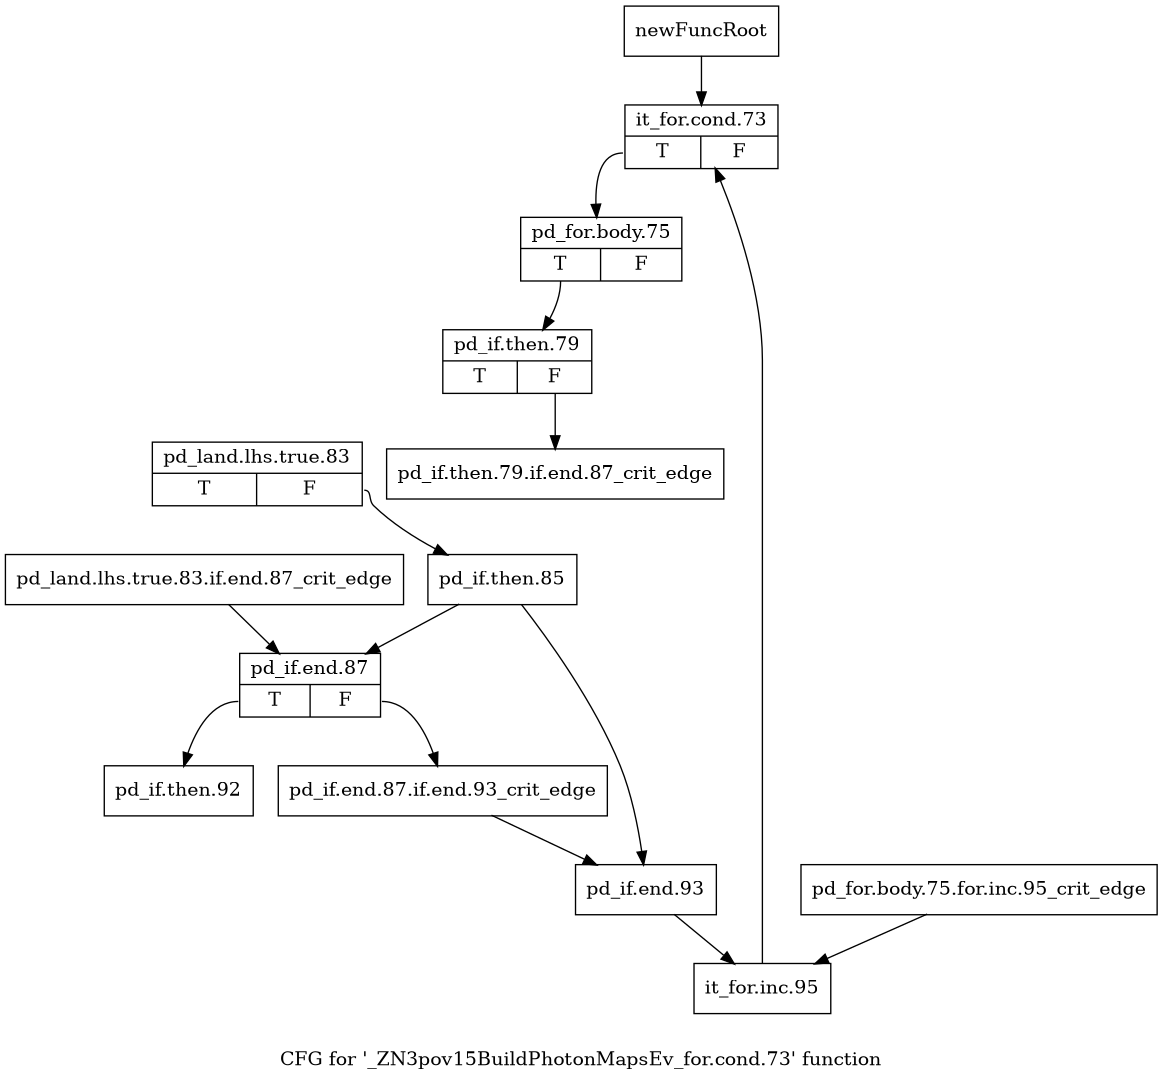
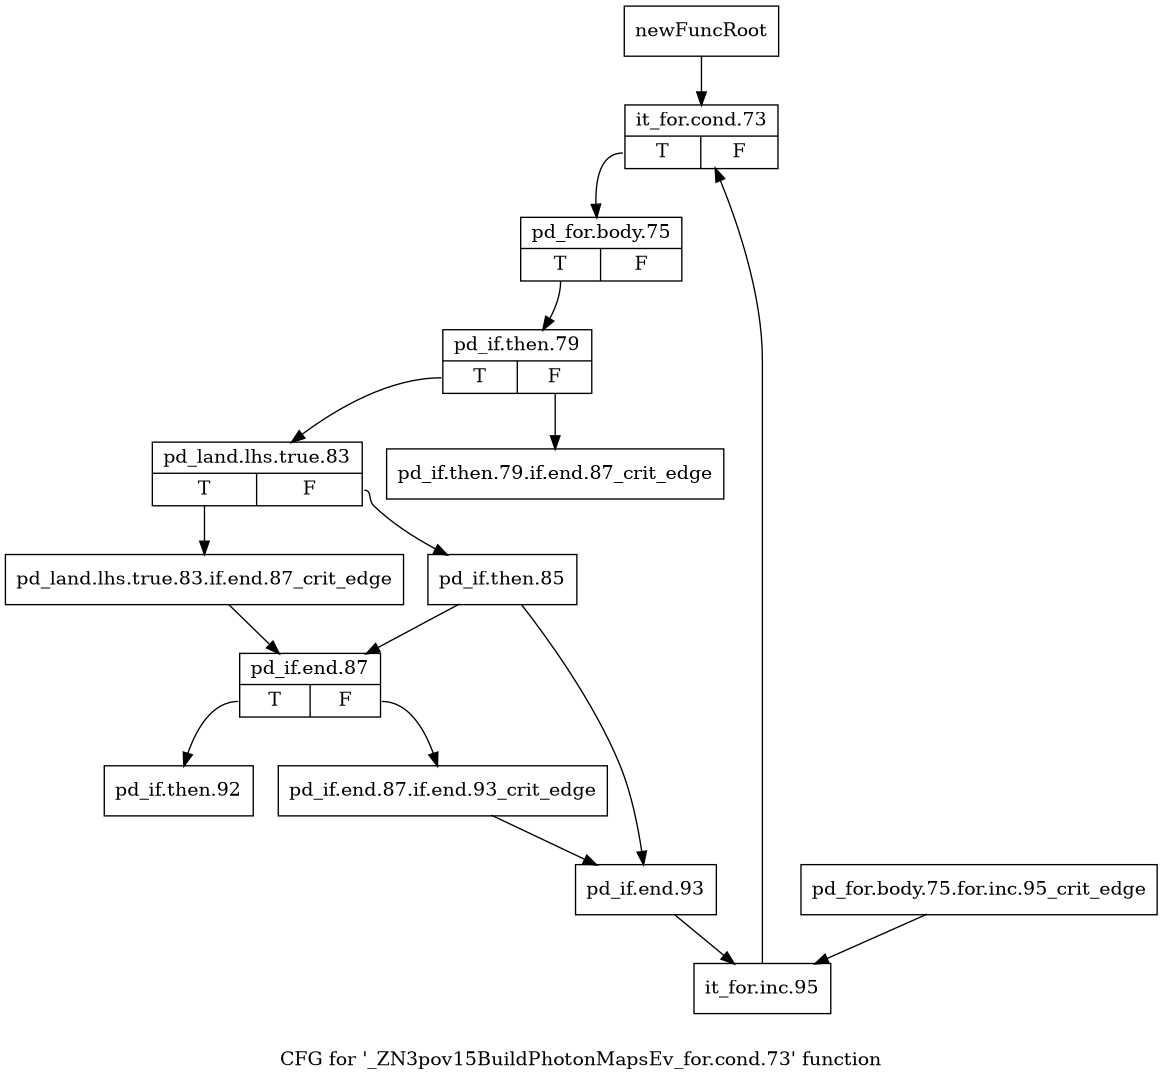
edge "pd_if.then.79" -> "pd_land.lhs.true.83": added
edge "pd_land.lhs.true.83" -> "pd_land.lhs.true.83.if.end.87_crit_edge": added
